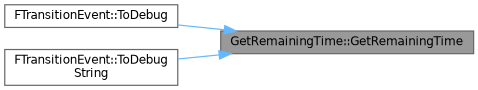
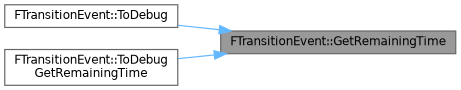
node "GetRemainingTime::GetRemainingTime": label "GetRemainingTime::GetRemainingTime" -> "FTransitionEvent::GetRemainingTime"
node "FTransitionEvent::ToDebug String": label "FTransitionEvent::ToDebug String" -> "FTransitionEvent::ToDebug GetRemainingTime"
